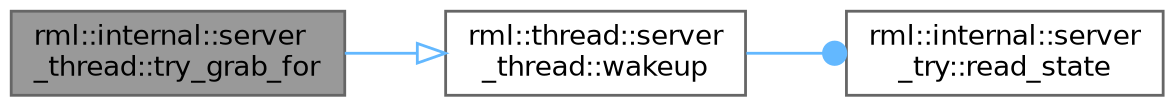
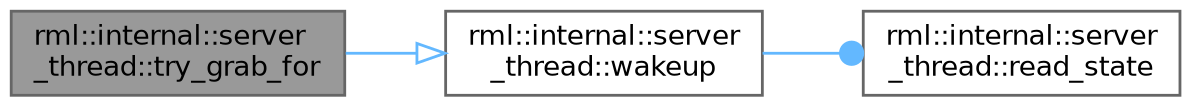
node "rml::thread::server _thread::wakeup": label "rml::thread::server _thread::wakeup" -> "rml::internal::server _thread::wakeup"
node "rml::internal::server _try::read_state": label "rml::internal::server _try::read_state" -> "rml::internal::server _thread::read_state"
